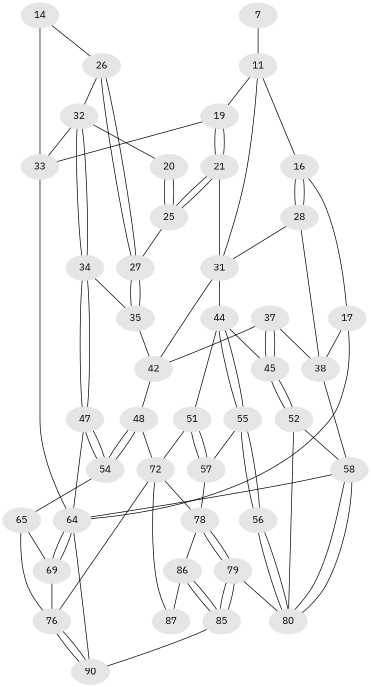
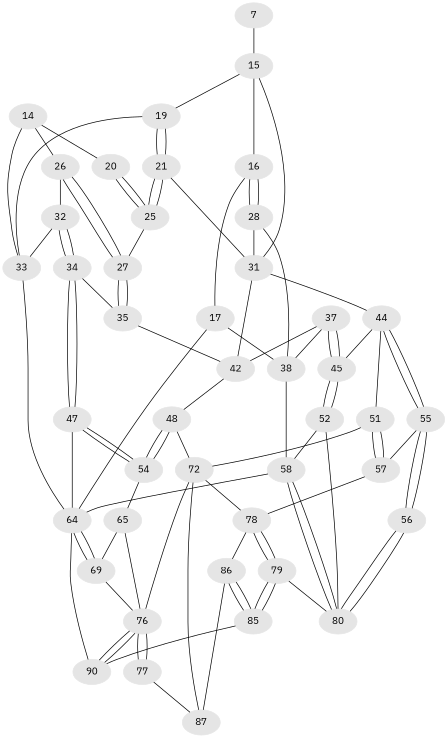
node "11": label "11" -> "15"
edge "32" -- "20": now "14" -- "20"
node "77": added
